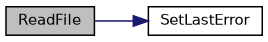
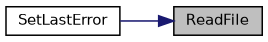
edge "ReadFile" -> "SetLastError": reversed
